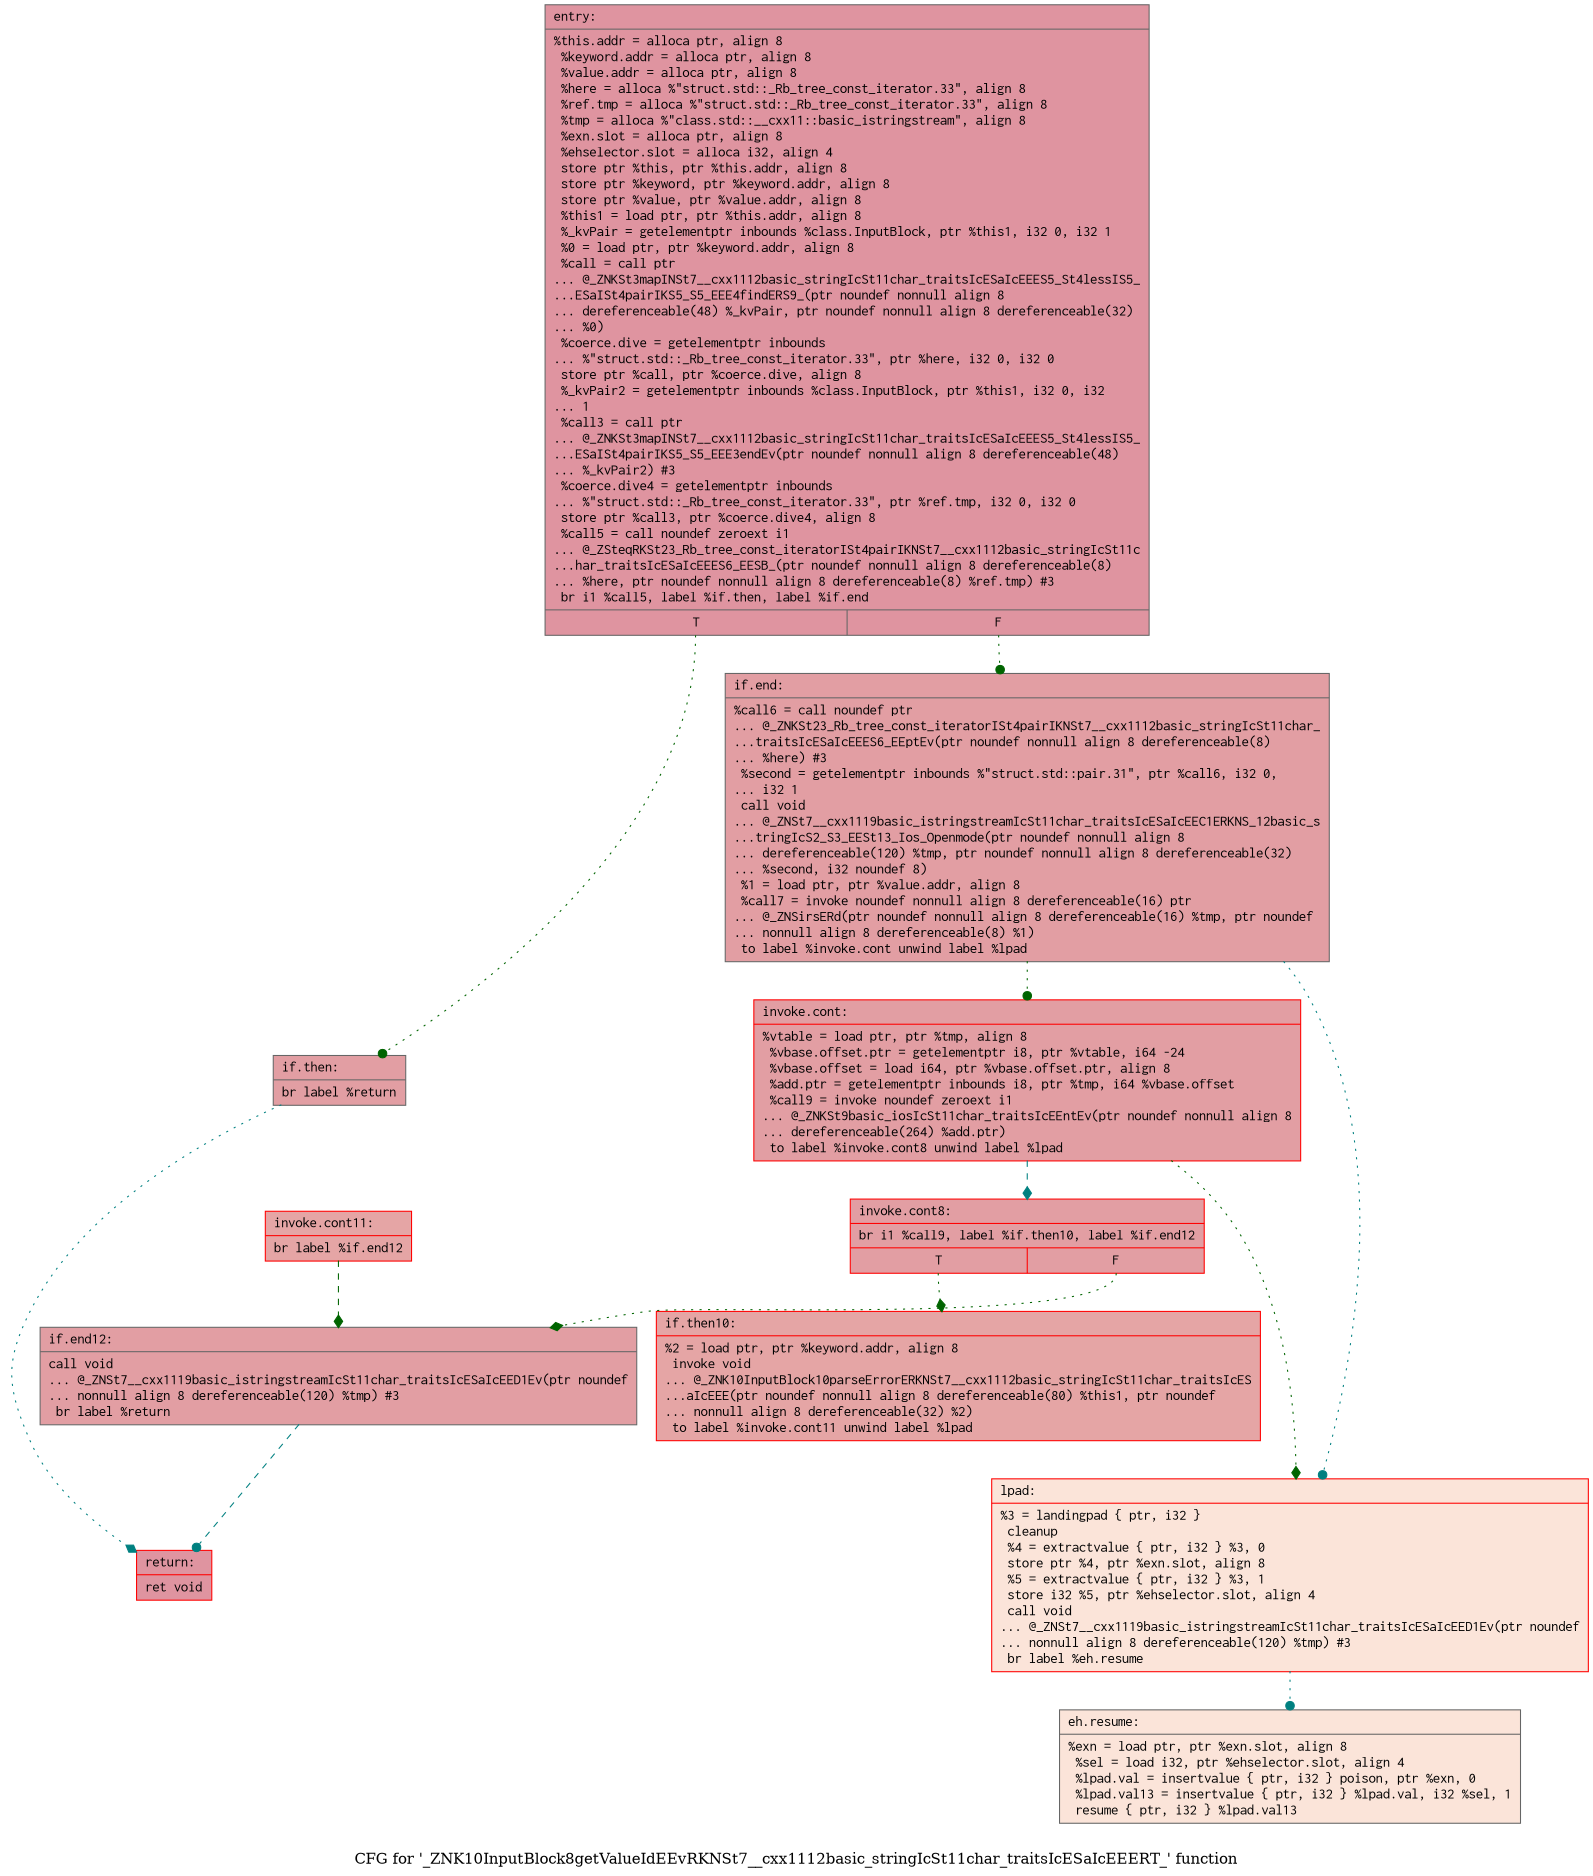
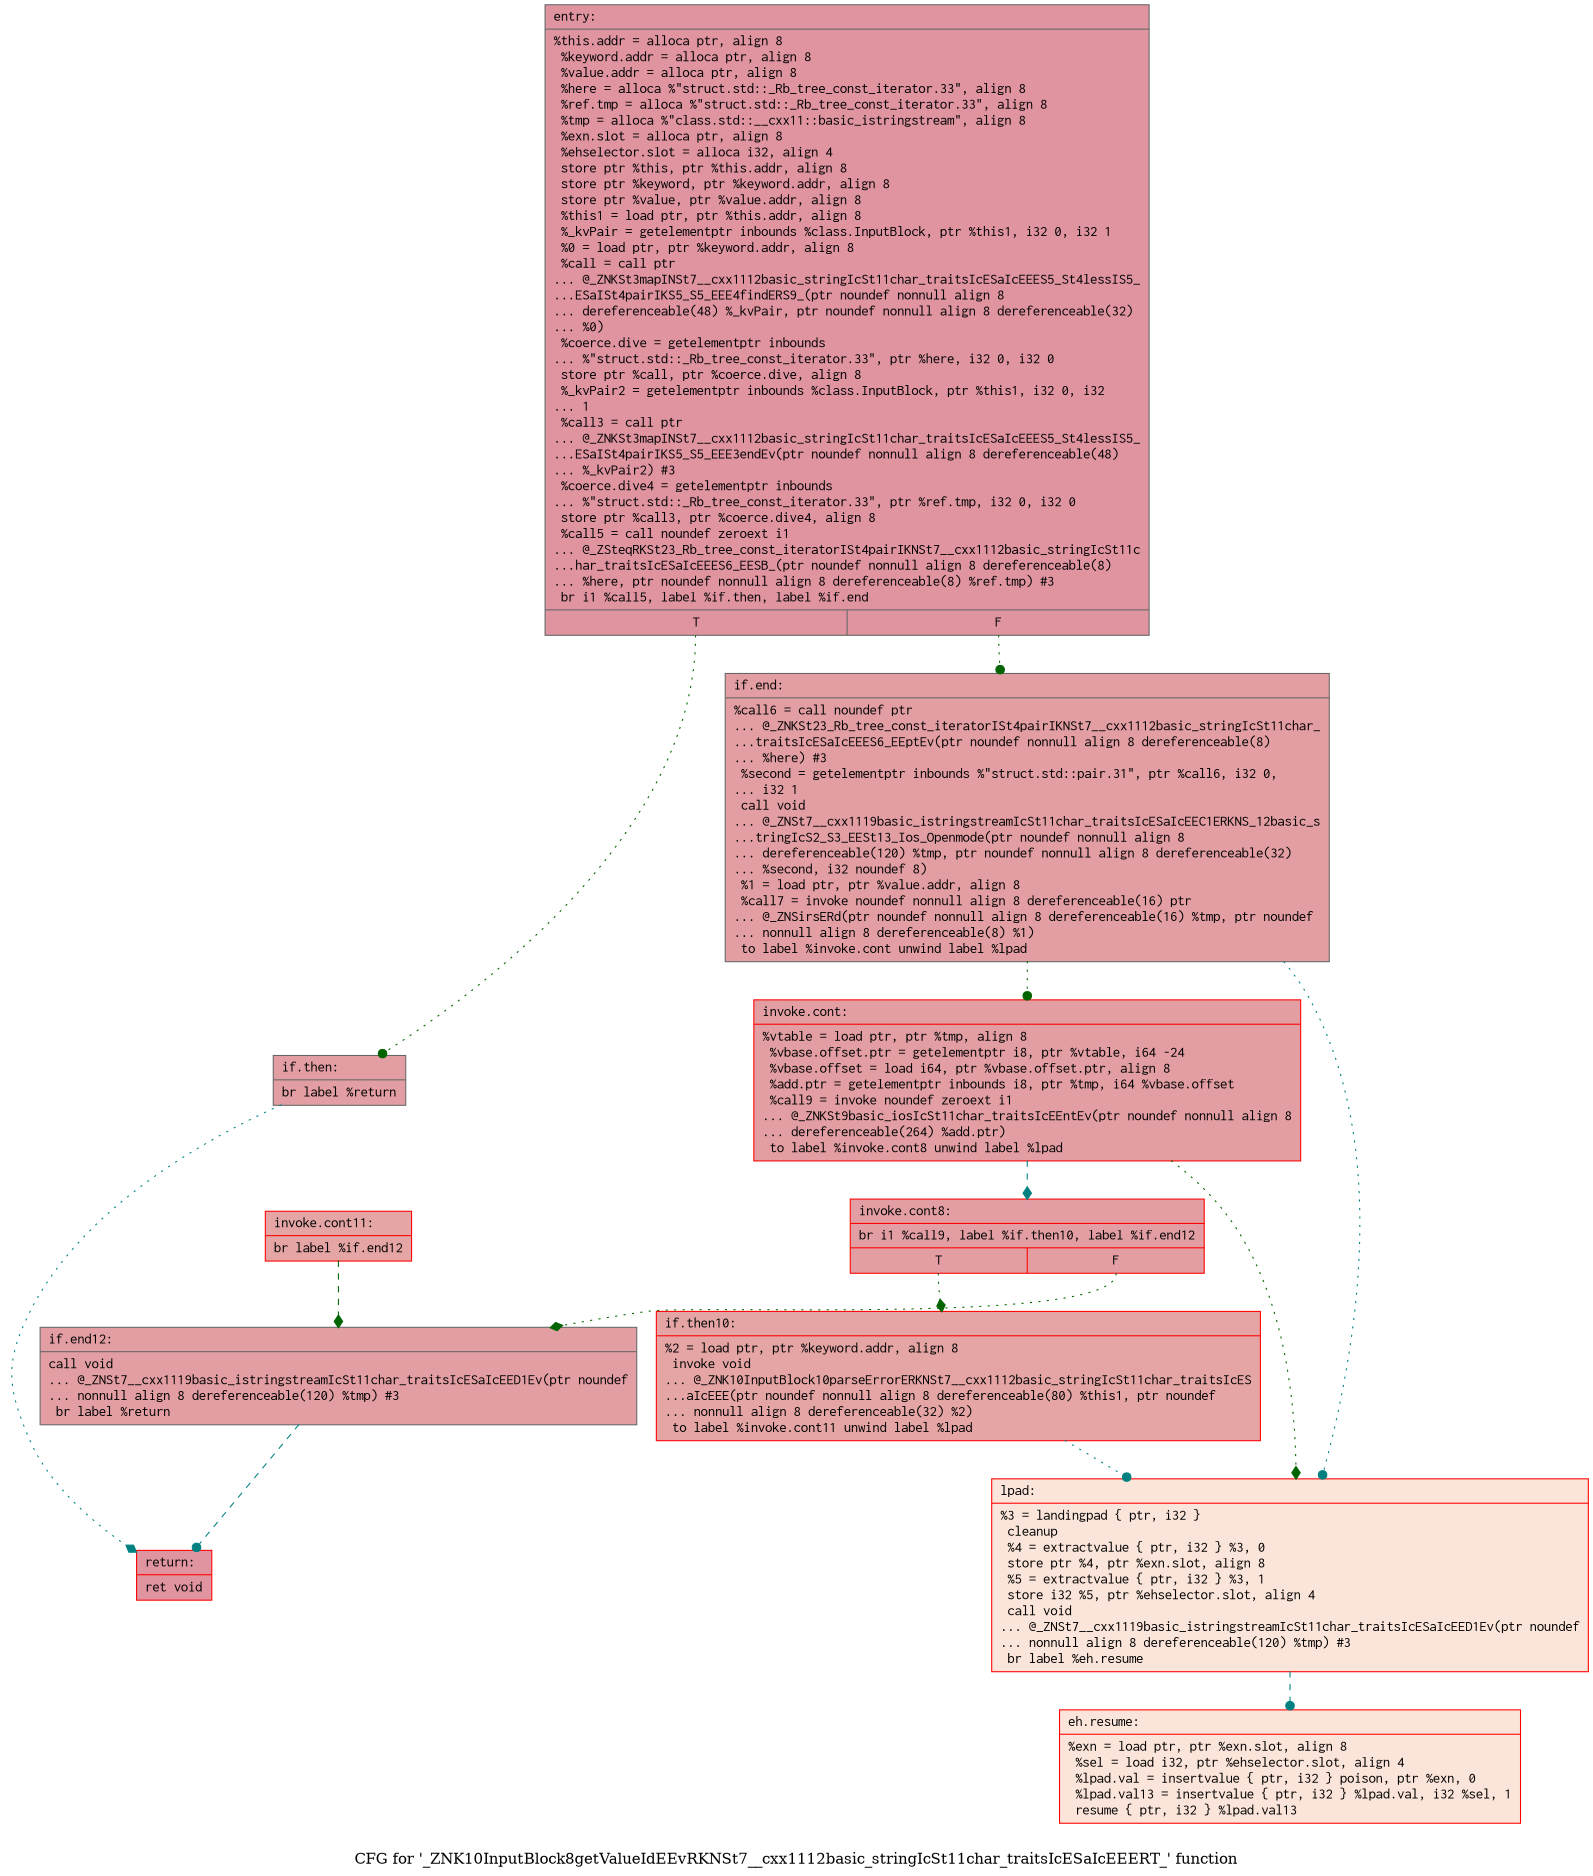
edge "if.then10:" -> "lpad:": added
edge "lpad:" -> "eh.resume:": style dotted -> dashed
node "eh.resume:": color gray40 -> red
